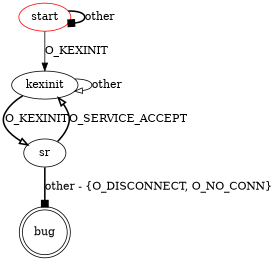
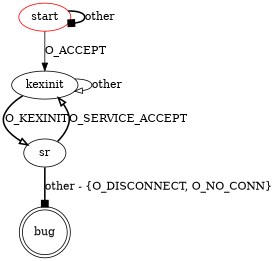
edge "start" -> "kexinit": label "O_KEXINIT" -> "O_ACCEPT"
